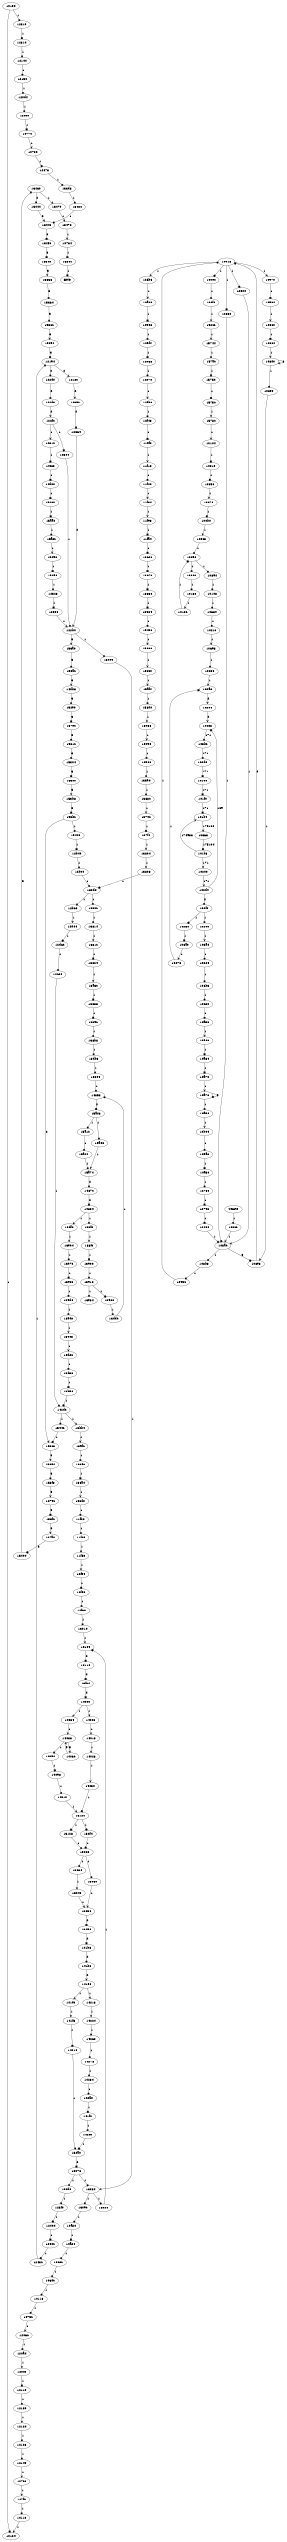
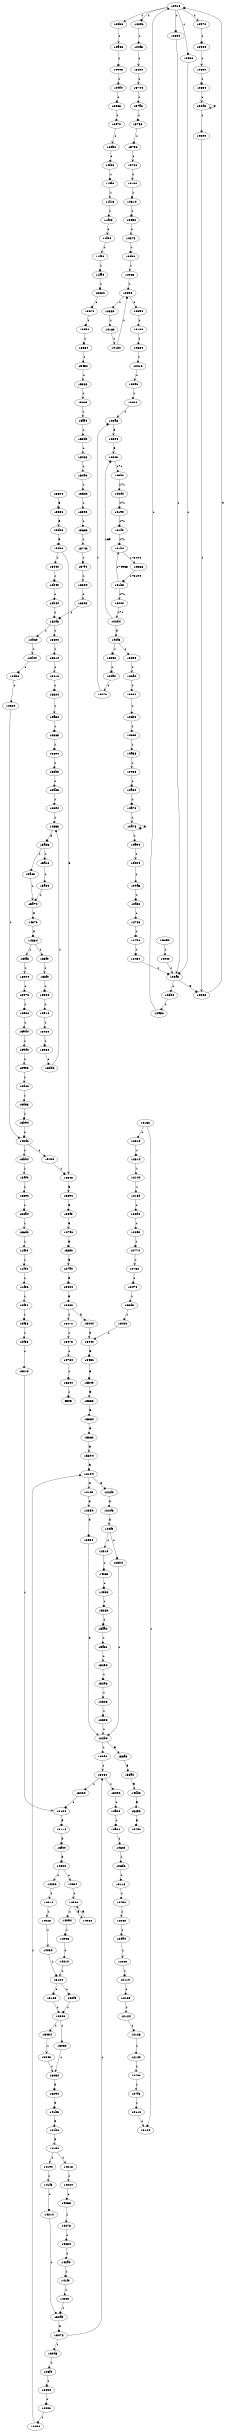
node "1581c": removed
edge "13918" -> "13930": now "13e84" -> "13930"
